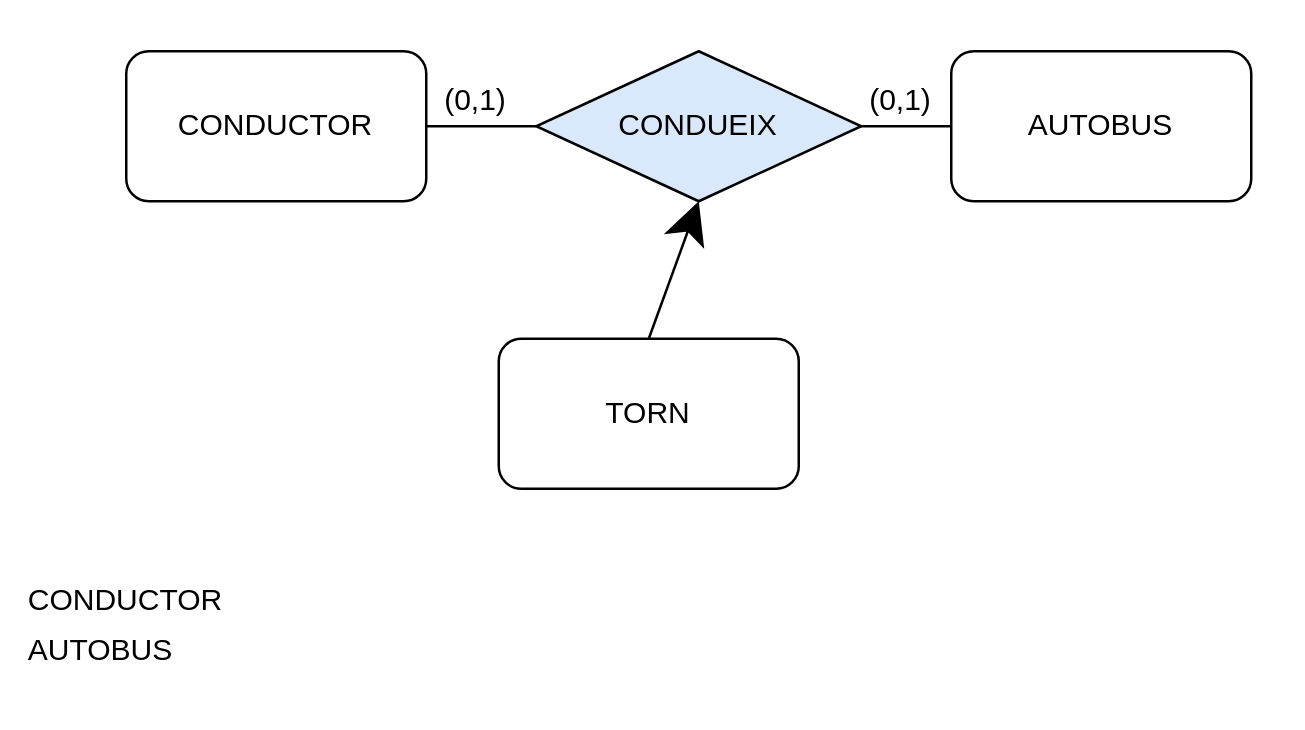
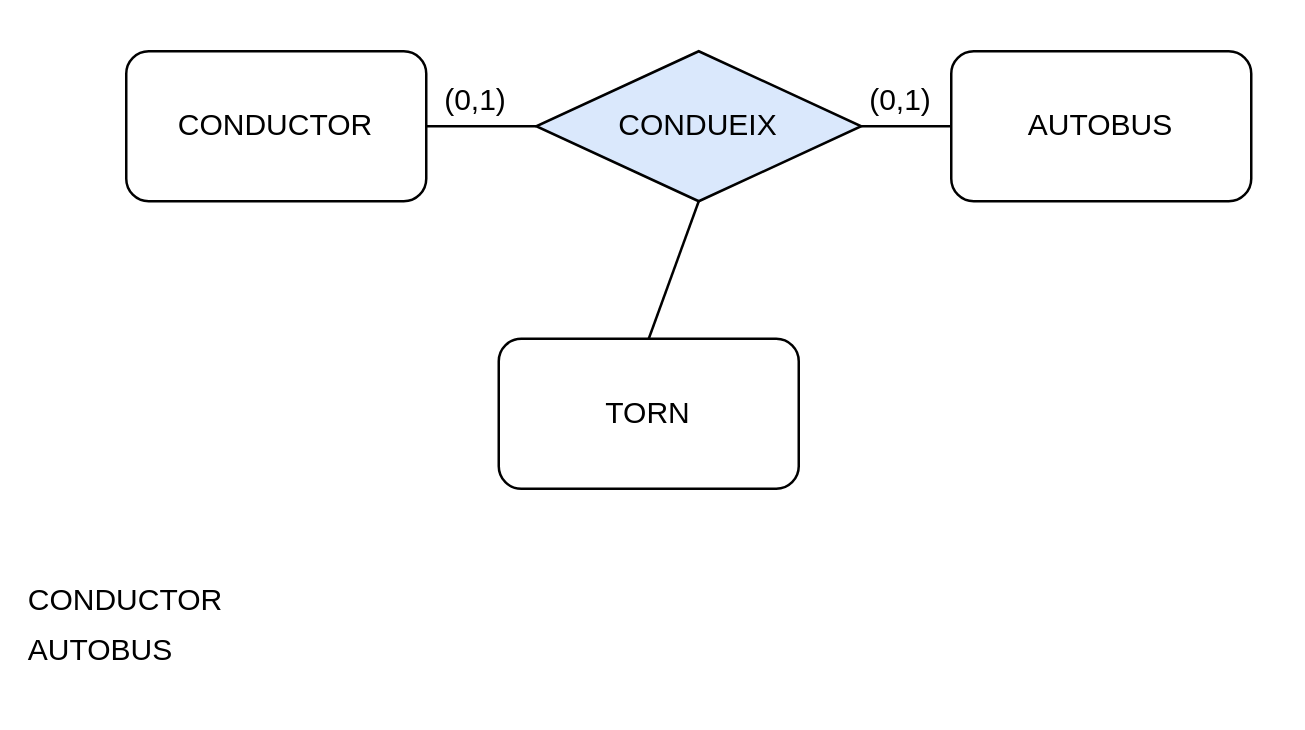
edge "TORN" -> "CONDUEIX": arrowhead classic -> none
